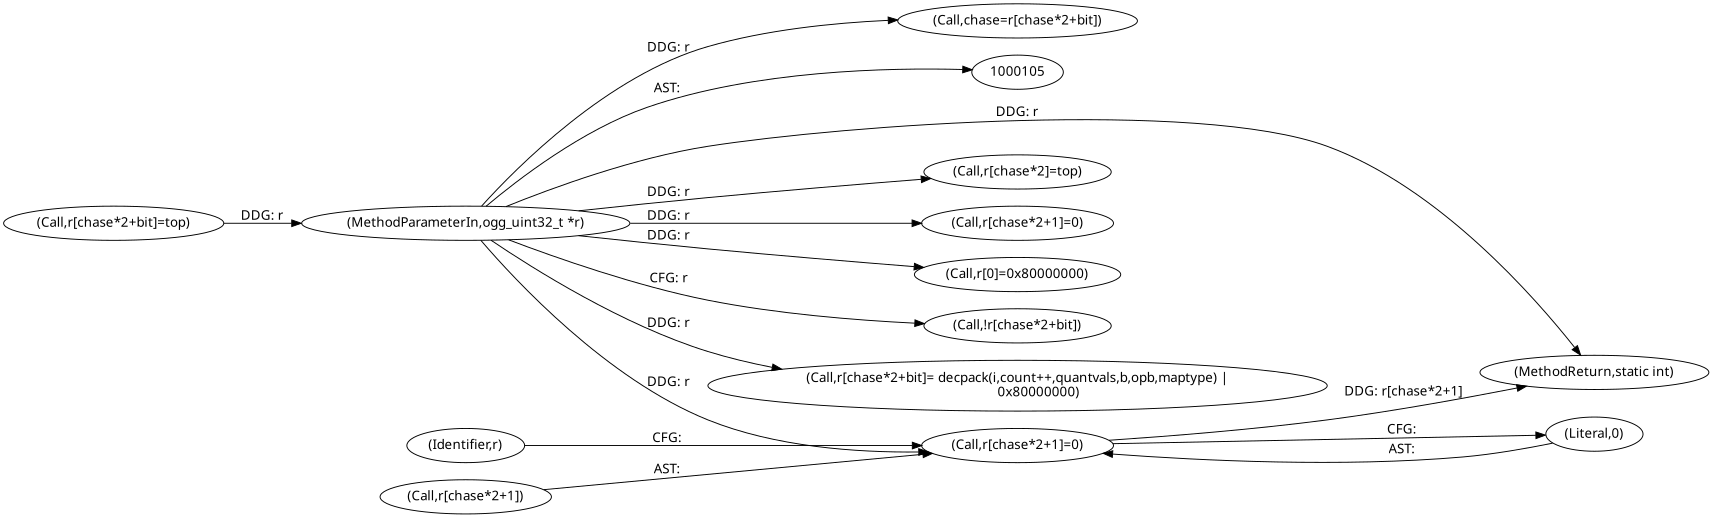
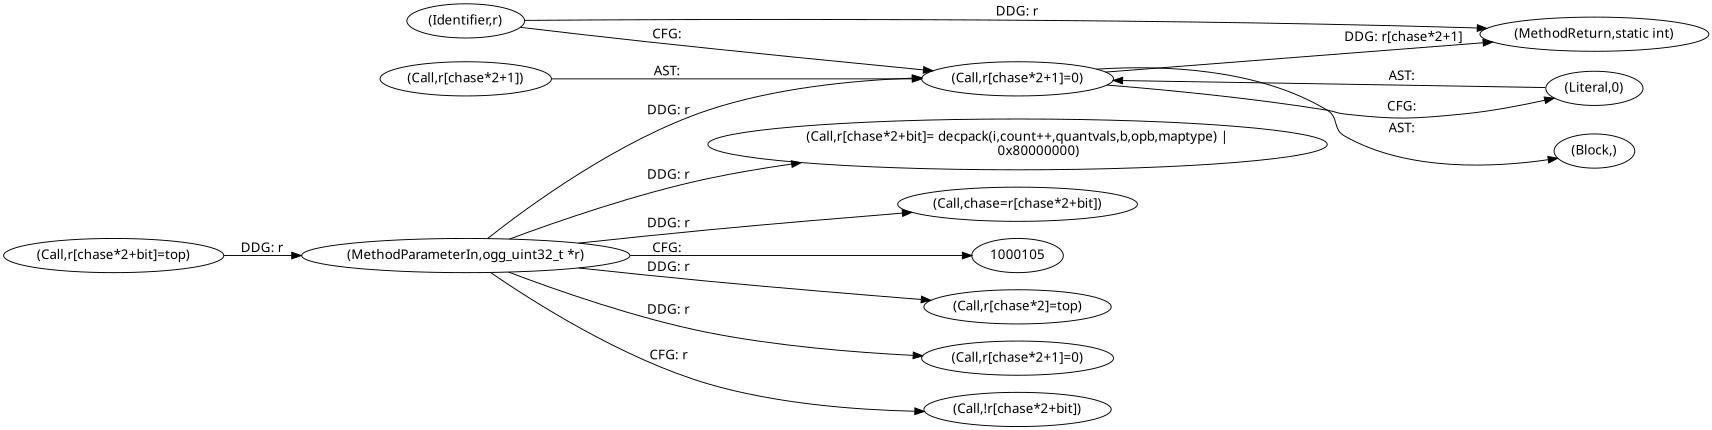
edge "(MethodParameterIn,ogg_uint32_t *r)" -> "1000105": label "AST: " -> "CFG: "
edge "(MethodParameterIn,ogg_uint32_t *r)" -> "(MethodReturn,static int)": now "(Identifier,r)" -> "(MethodReturn,static int)"
node "(Block,)": added
node "(Call,r[0]=0x80000000)": removed
